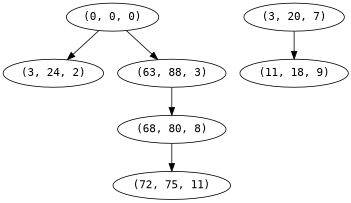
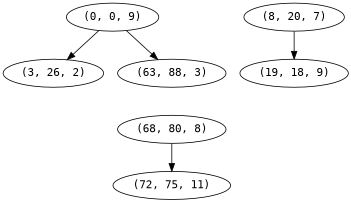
node "(0, 0, 0)": label "(0, 0, 0)" -> "(0, 0, 9)"
node "(3, 20, 7)": label "(3, 20, 7)" -> "(8, 20, 7)"
node "(3, 24, 2)": label "(3, 24, 2)" -> "(3, 26, 2)"
node "(11, 18, 9)": label "(11, 18, 9)" -> "(19, 18, 9)"
edge "(63, 88, 3)" -> "(68, 80, 8)": removed
